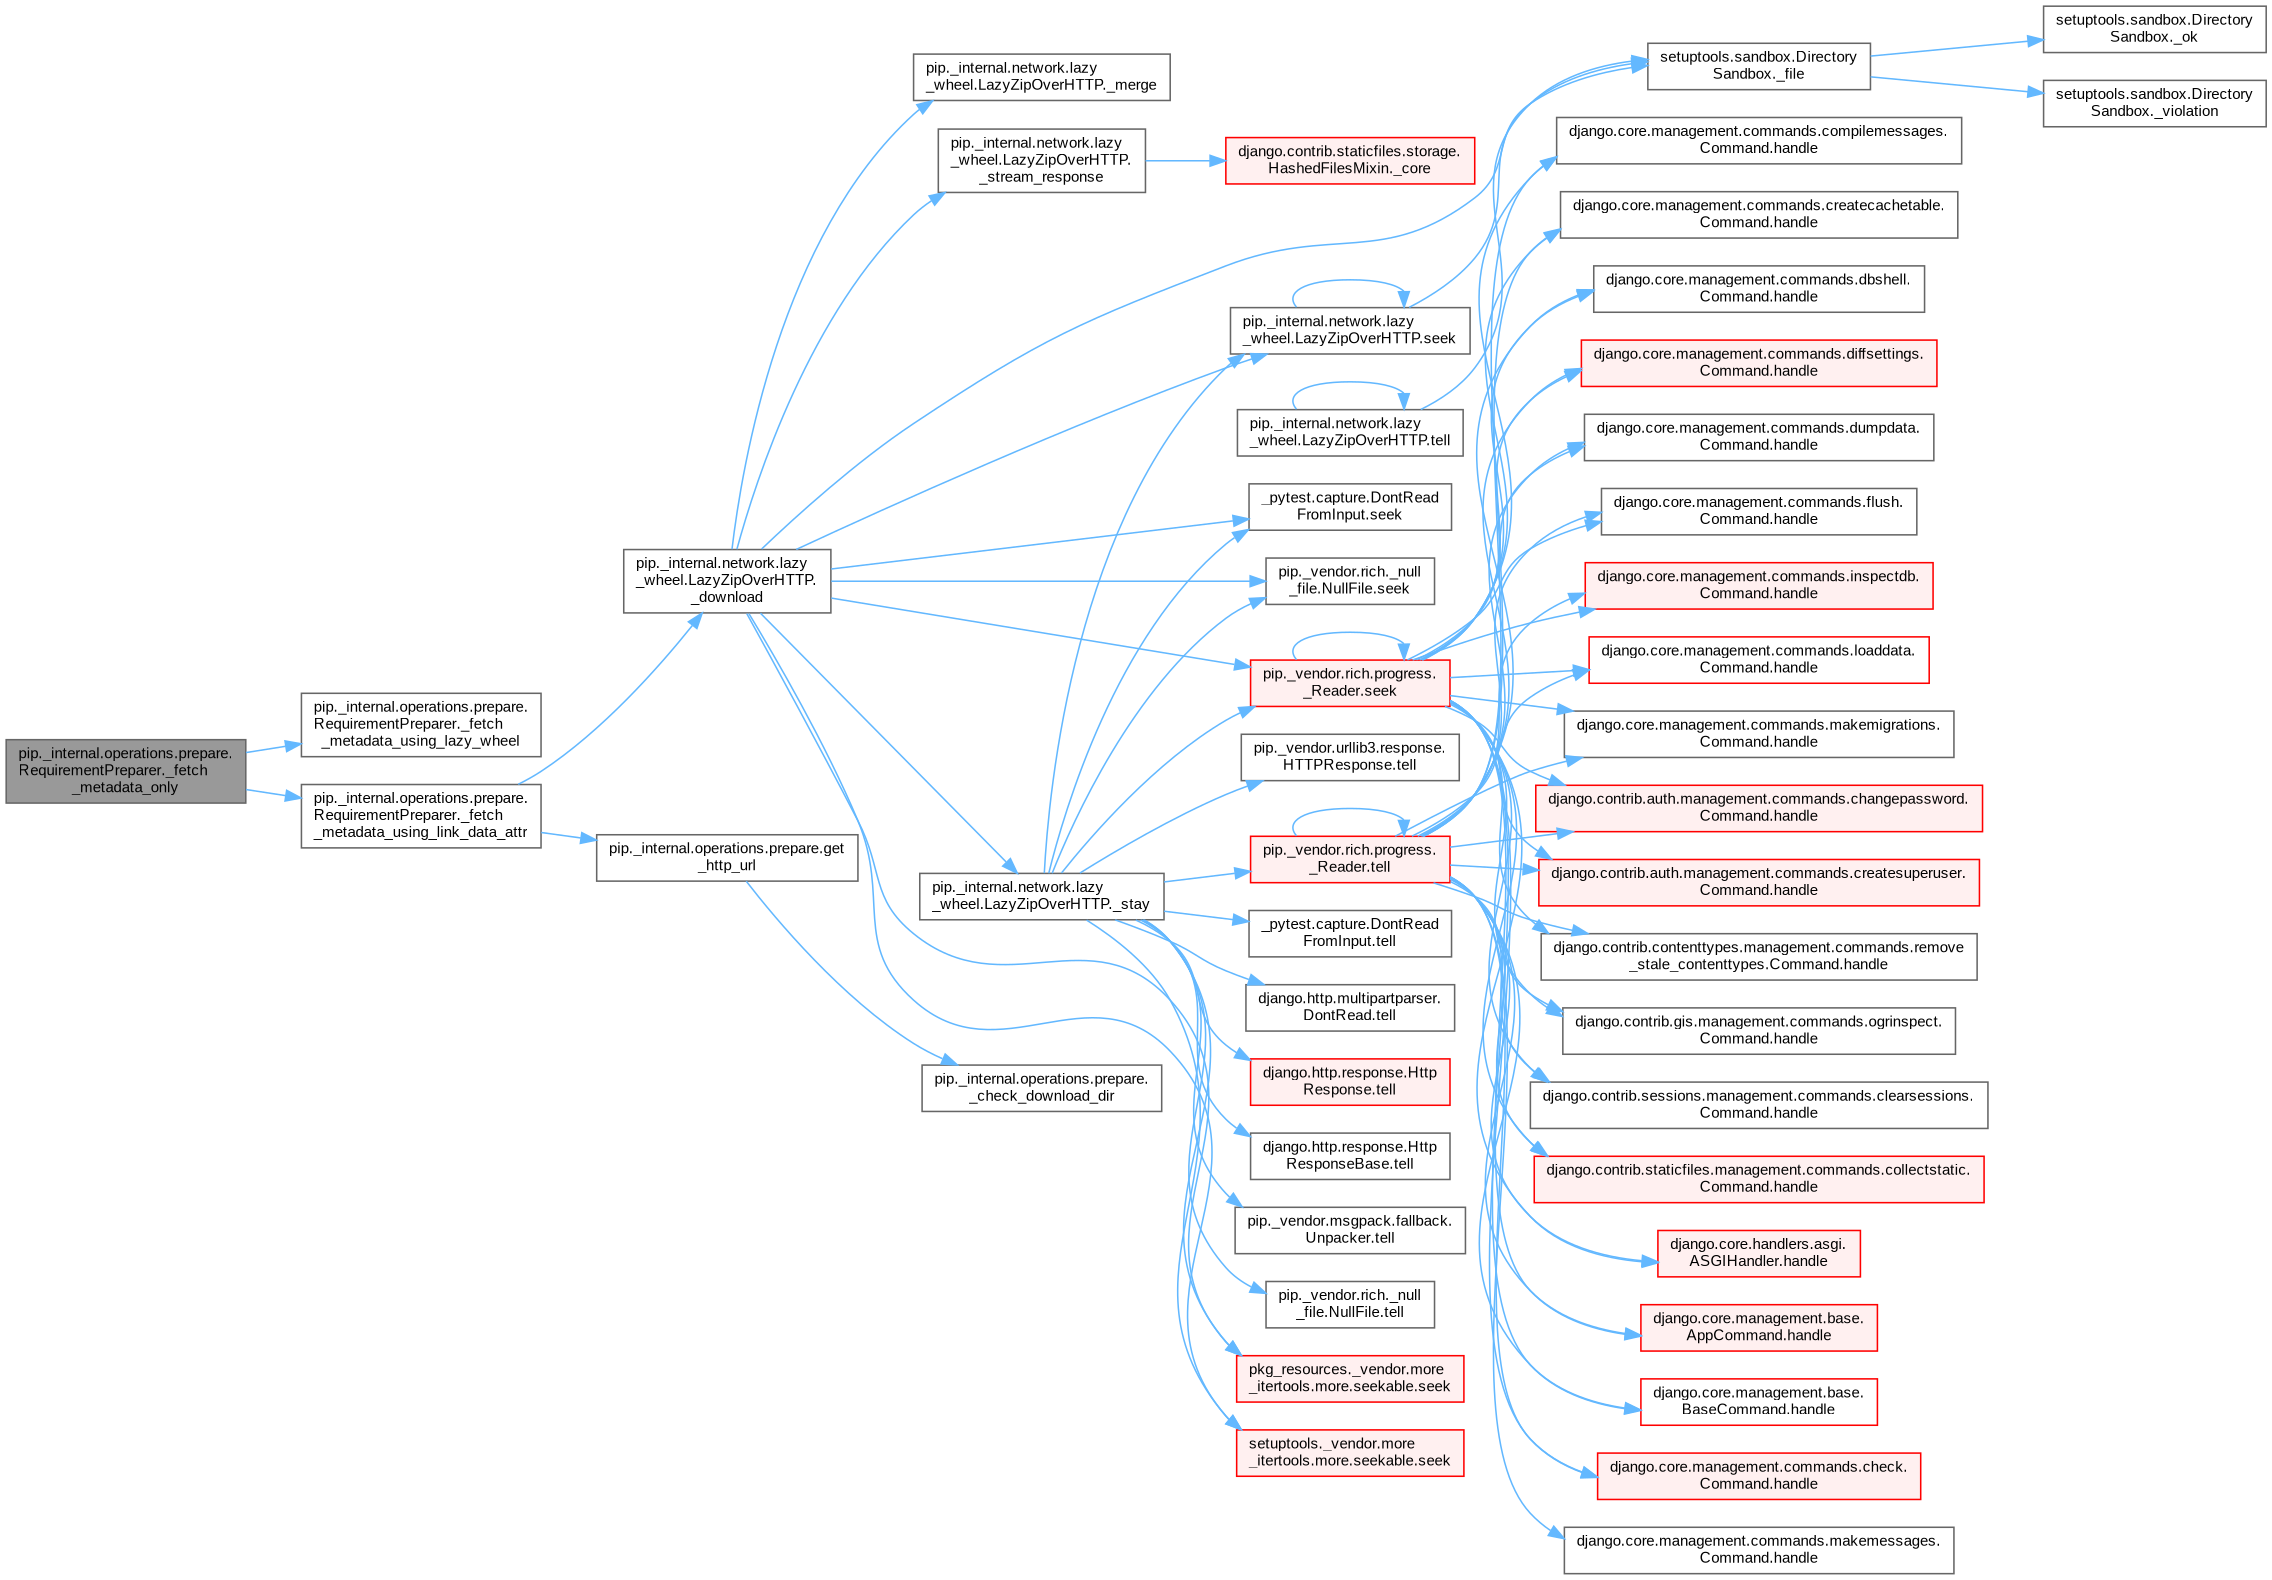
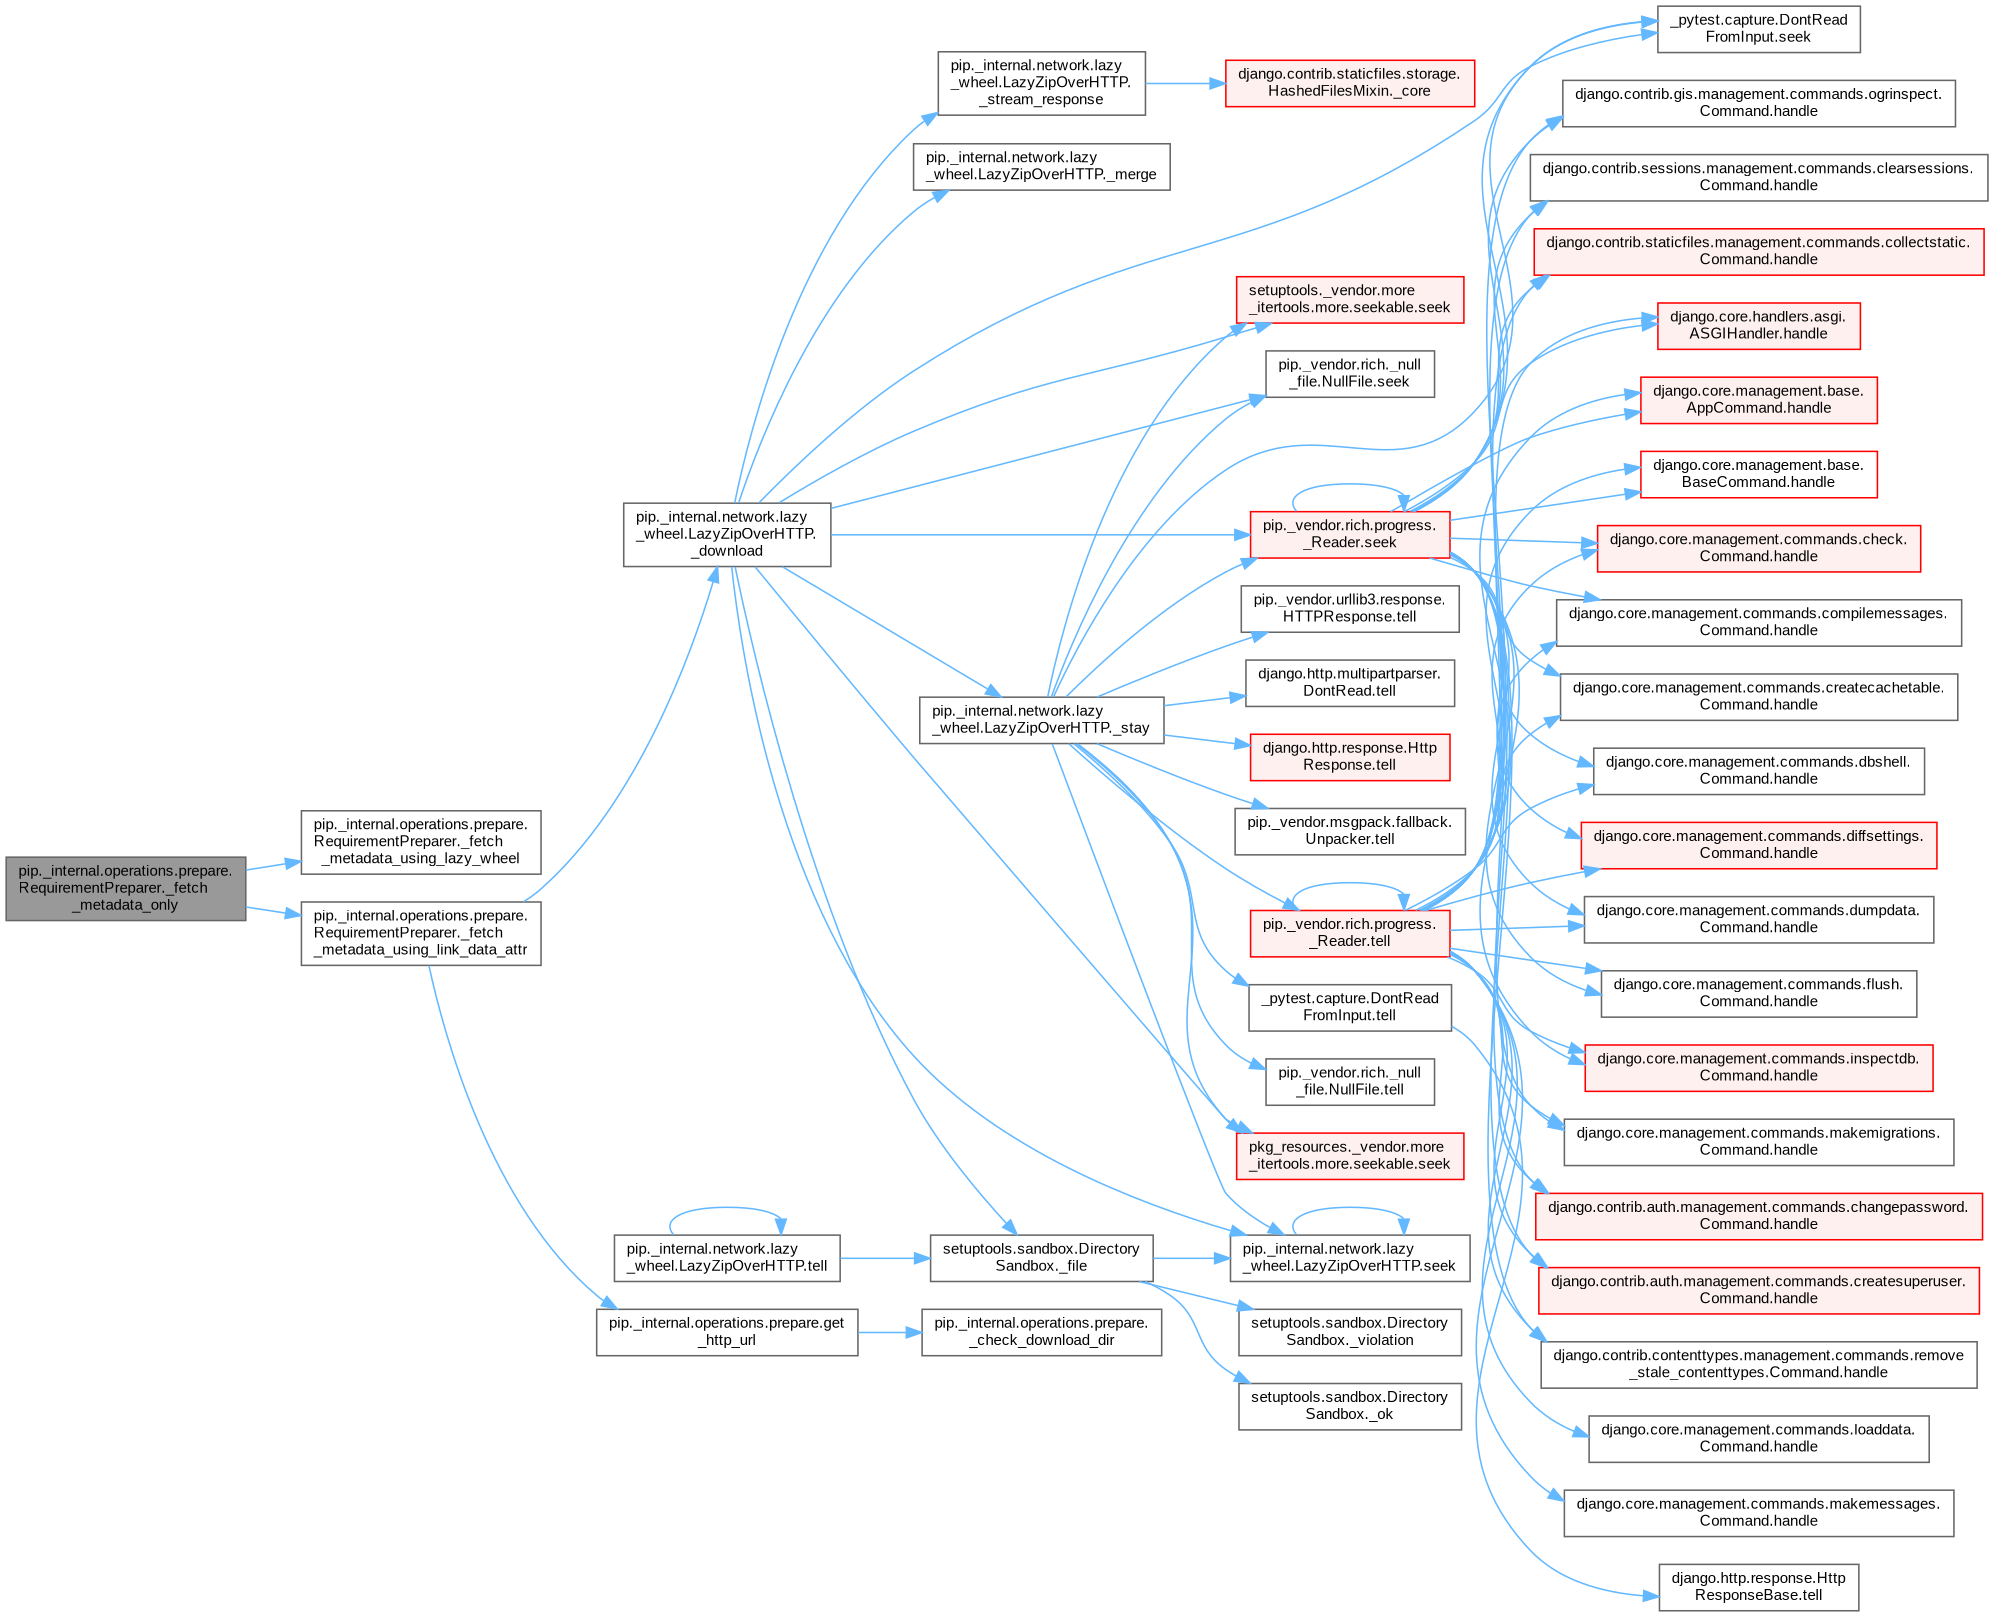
edge "pip._internal.network.lazy _wheel.LazyZipOverHTTP.seek" -> "setuptools.sandbox.Directory Sandbox._file": reversed
node "django.core.management.commands.loaddata. Command.handle": color red -> grey40
edge "pip._vendor.rich.progress. _Reader.seek" -> "django.core.management.commands.loaddata. Command.handle": now "pip._vendor.rich.progress. _Reader.seek" -> "_pytest.capture.DontRead FromInput.seek"
edge "pip._internal.network.lazy _wheel.LazyZipOverHTTP._stay" -> "django.http.response.Http ResponseBase.tell": now "_pytest.capture.DontRead FromInput.tell" -> "django.http.response.Http ResponseBase.tell"
